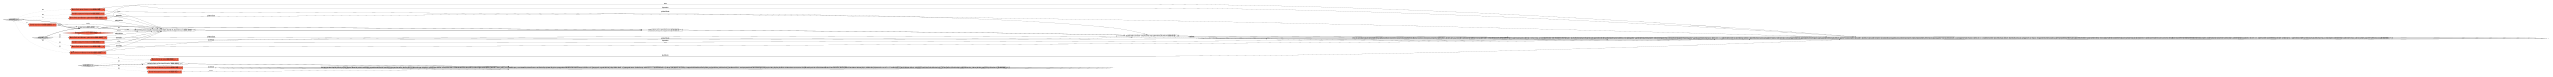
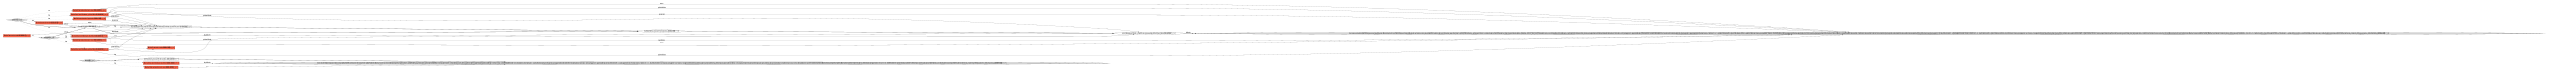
node "@NotNull DBCSession session@@@2@@@['0', '1', '0']": shape diamond -> box
edge "updateData['0', '1', '0']" -> "@NotNull DBCSession session@@@2@@@['0', '1', '0']": reversed
node "@Nullable DBDDataReceiver keysReceiver@@@2@@@['0', '1', '0']": removed
